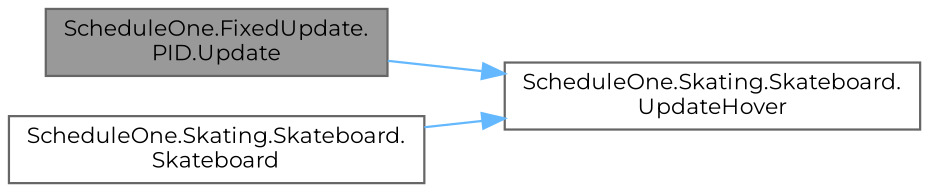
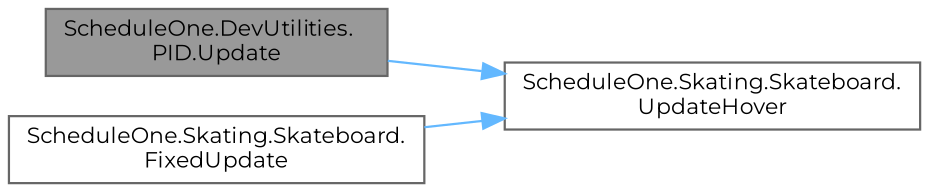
node "ScheduleOne.FixedUpdate. PID.Update": label "ScheduleOne.FixedUpdate. PID.Update" -> "ScheduleOne.DevUtilities. PID.Update"
node "ScheduleOne.Skating.Skateboard. Skateboard": label "ScheduleOne.Skating.Skateboard. Skateboard" -> "ScheduleOne.Skating.Skateboard. FixedUpdate"
